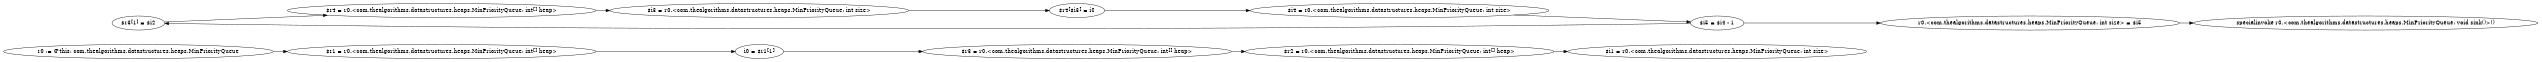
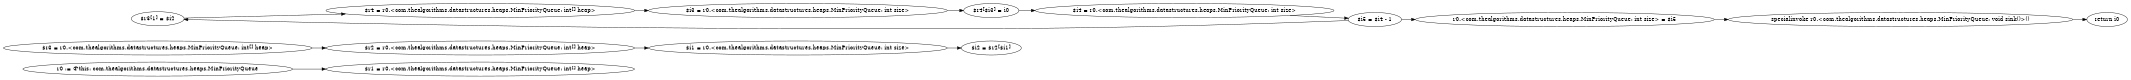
node "return i0": added
node "$i2 = $r2[$i1]": added
node "i0 = $r1[1]": removed
